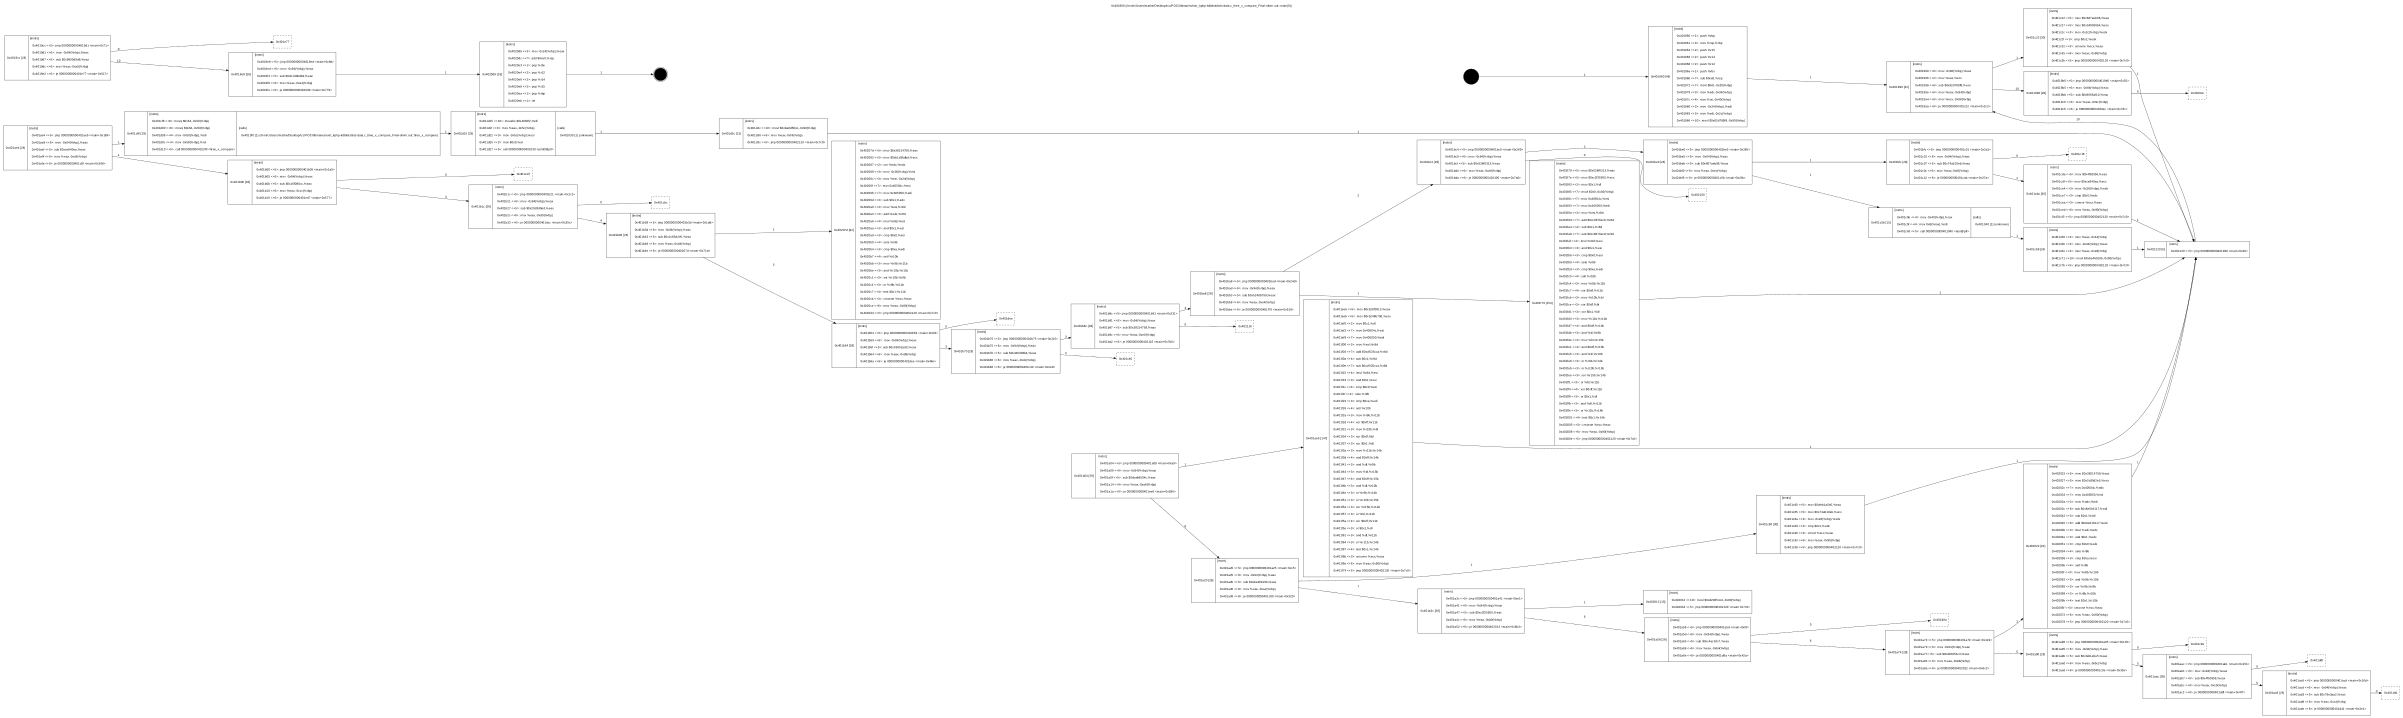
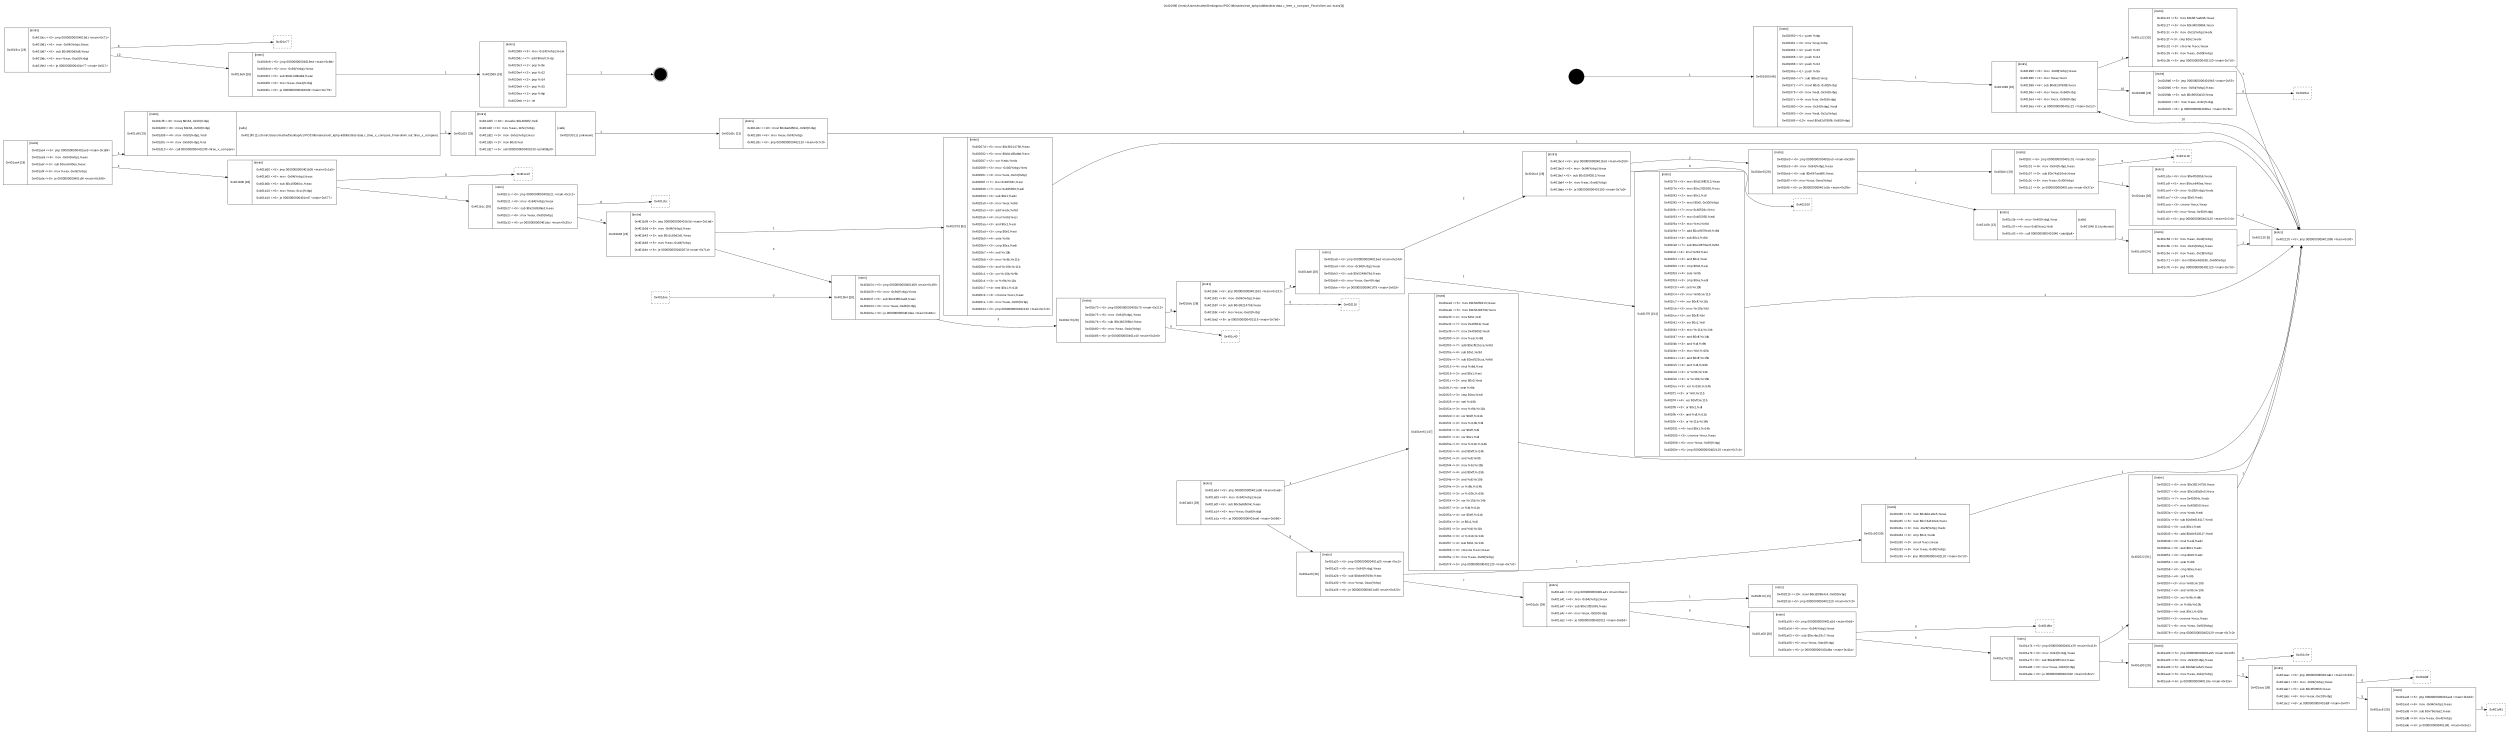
edge "0x40207d [92]" -> "0x402120 [5]": added, label "1"
edge "0x401b54 [28]" -> "0x401dee": reversed
